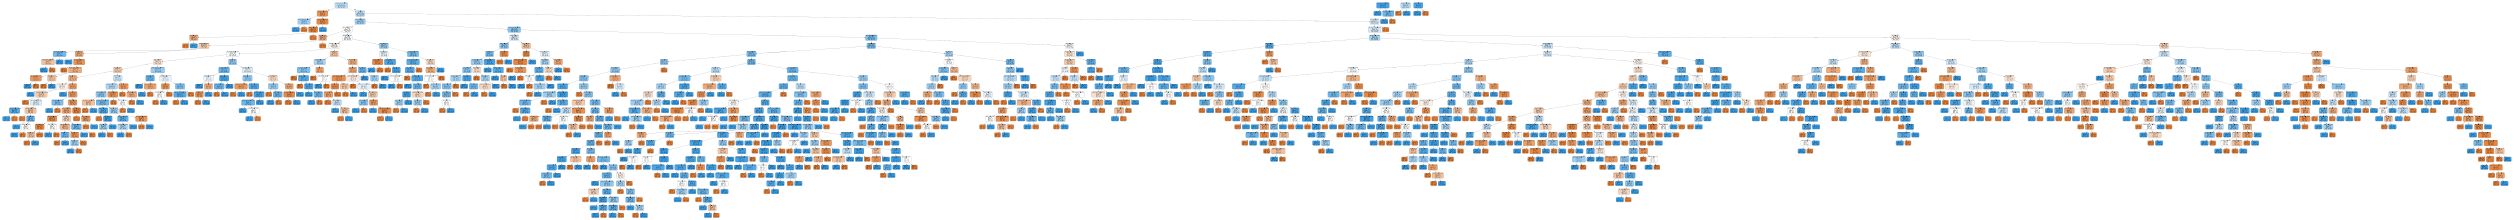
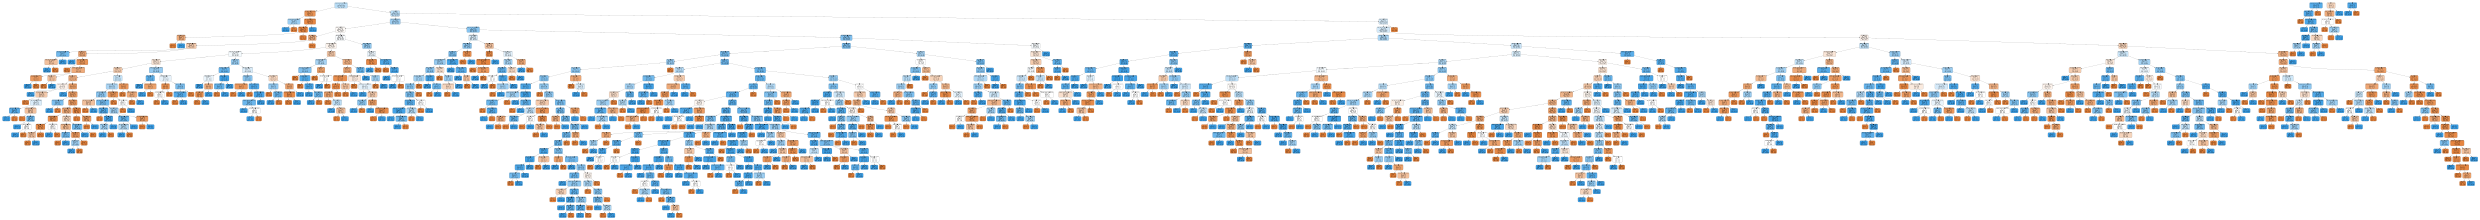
node "avg_longitude ≤ -87.1382": removed
node "avg_latitude ≤ 42.3774": added
